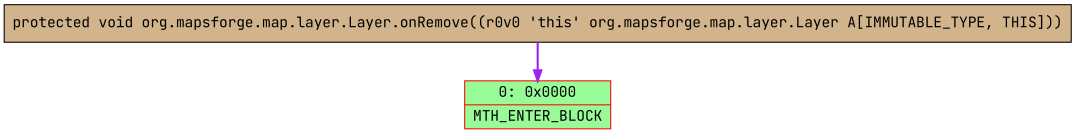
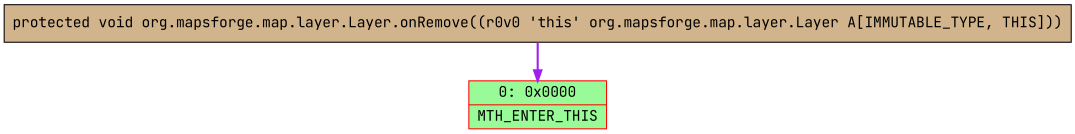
node "0: 0x0000": text "MTH_ENTER_BLOCK" -> "MTH_ENTER_THIS"
